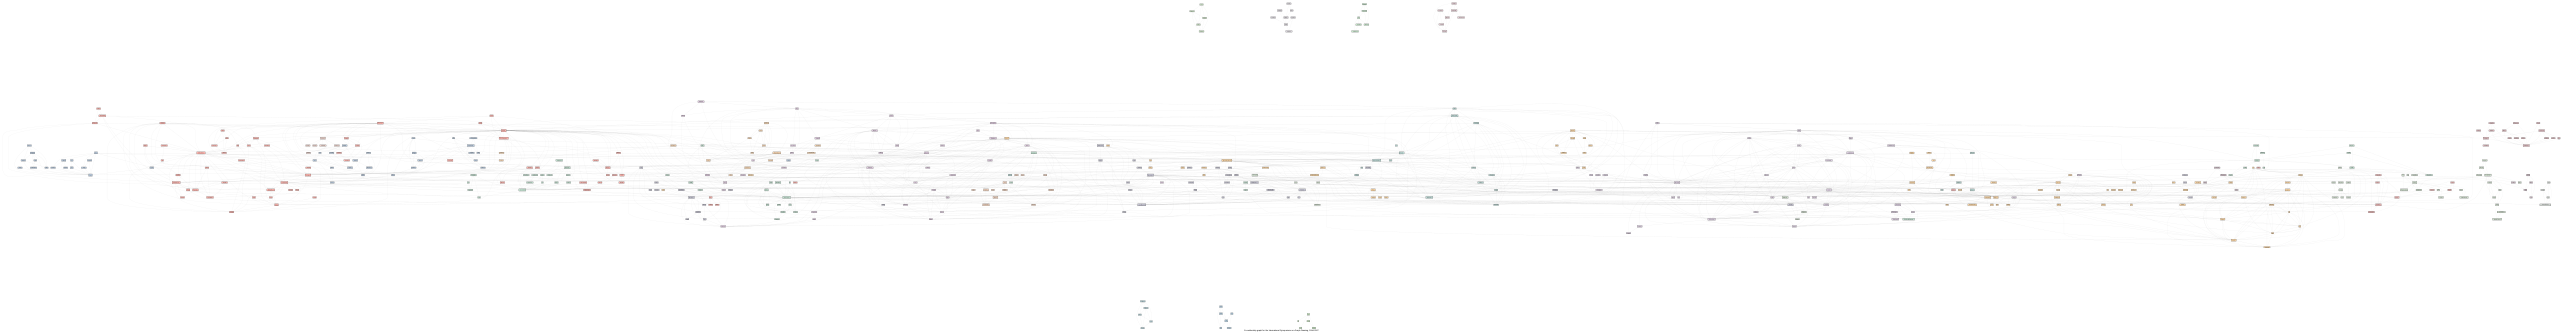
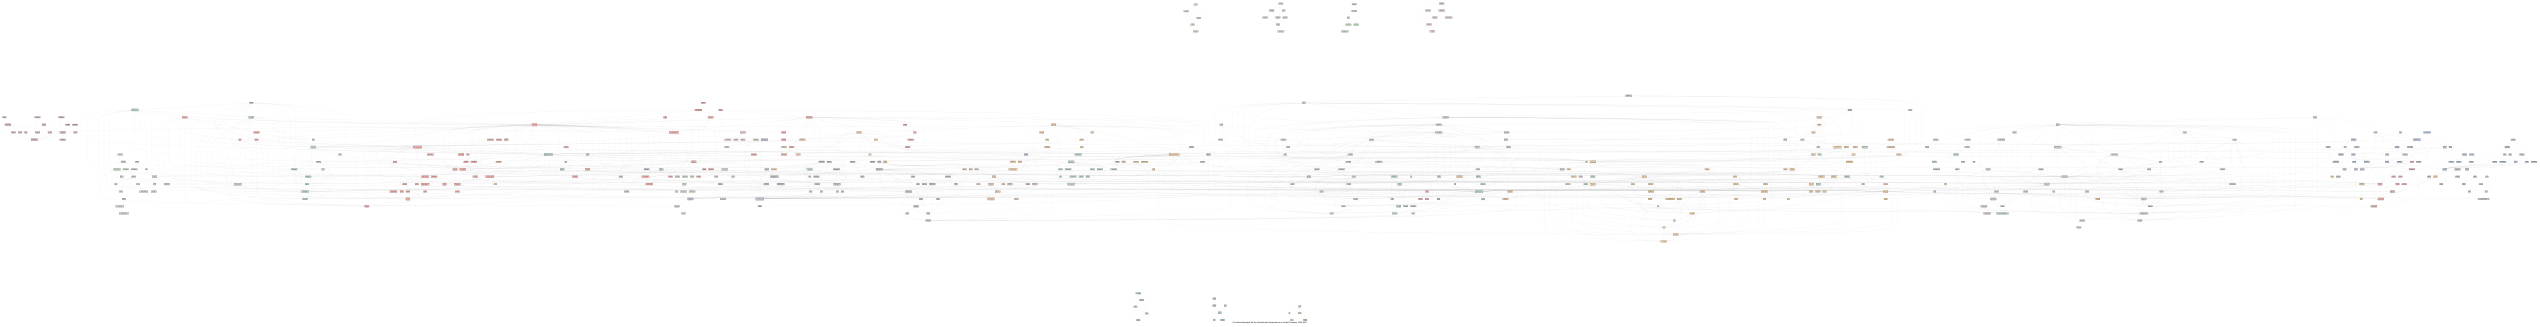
node "Ludwig": removed
